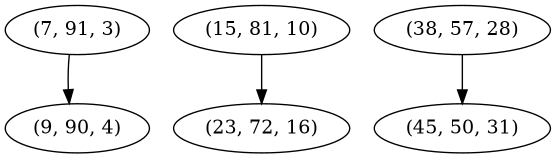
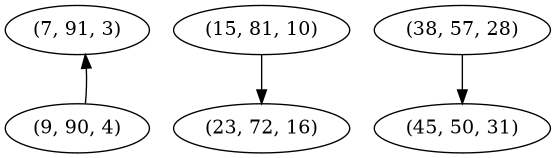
edge "(7, 91, 3)" -> "(9, 90, 4)": reversed
